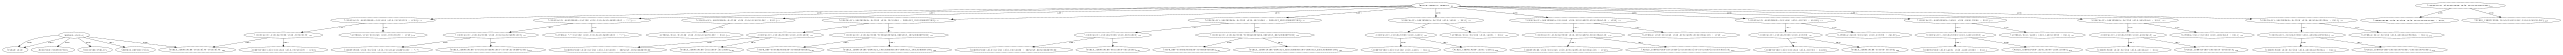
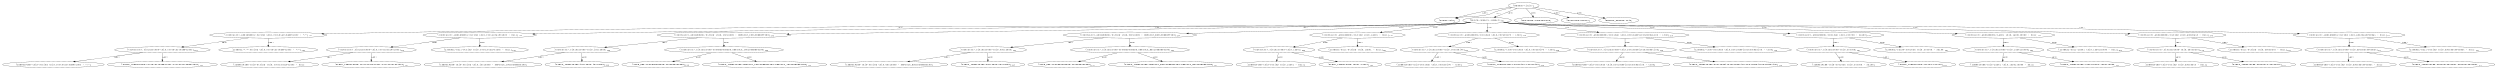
edge "(METHOD,<init>)" -> "(FIELD_IDENTIFIER,recursive,recursive)": now "(METHOD,<init>)" -> "(BLOCK,<empty>,<empty>)"
edge "(<operator>.assignment,String this.rootLocalFolder = null)" -> "(<operator>.fieldAccess,this.rootLocalFolder)": added, label "AST:"
